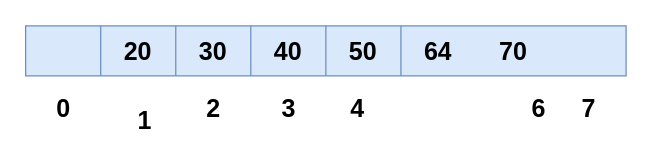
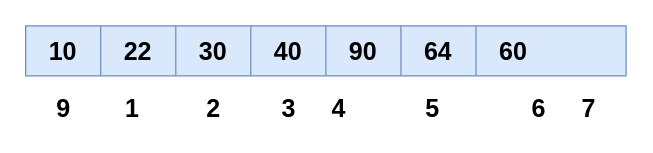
node "10": added
node "20": label "20" -> "22"
node "50": label "50" -> "90"
node "70": label "70" -> "60"
node "0": label "0" -> "9"
node "4": moved (357, 107) -> (338, 107)
node "5": added
node "1": moved (144, 119) -> (132, 107)
